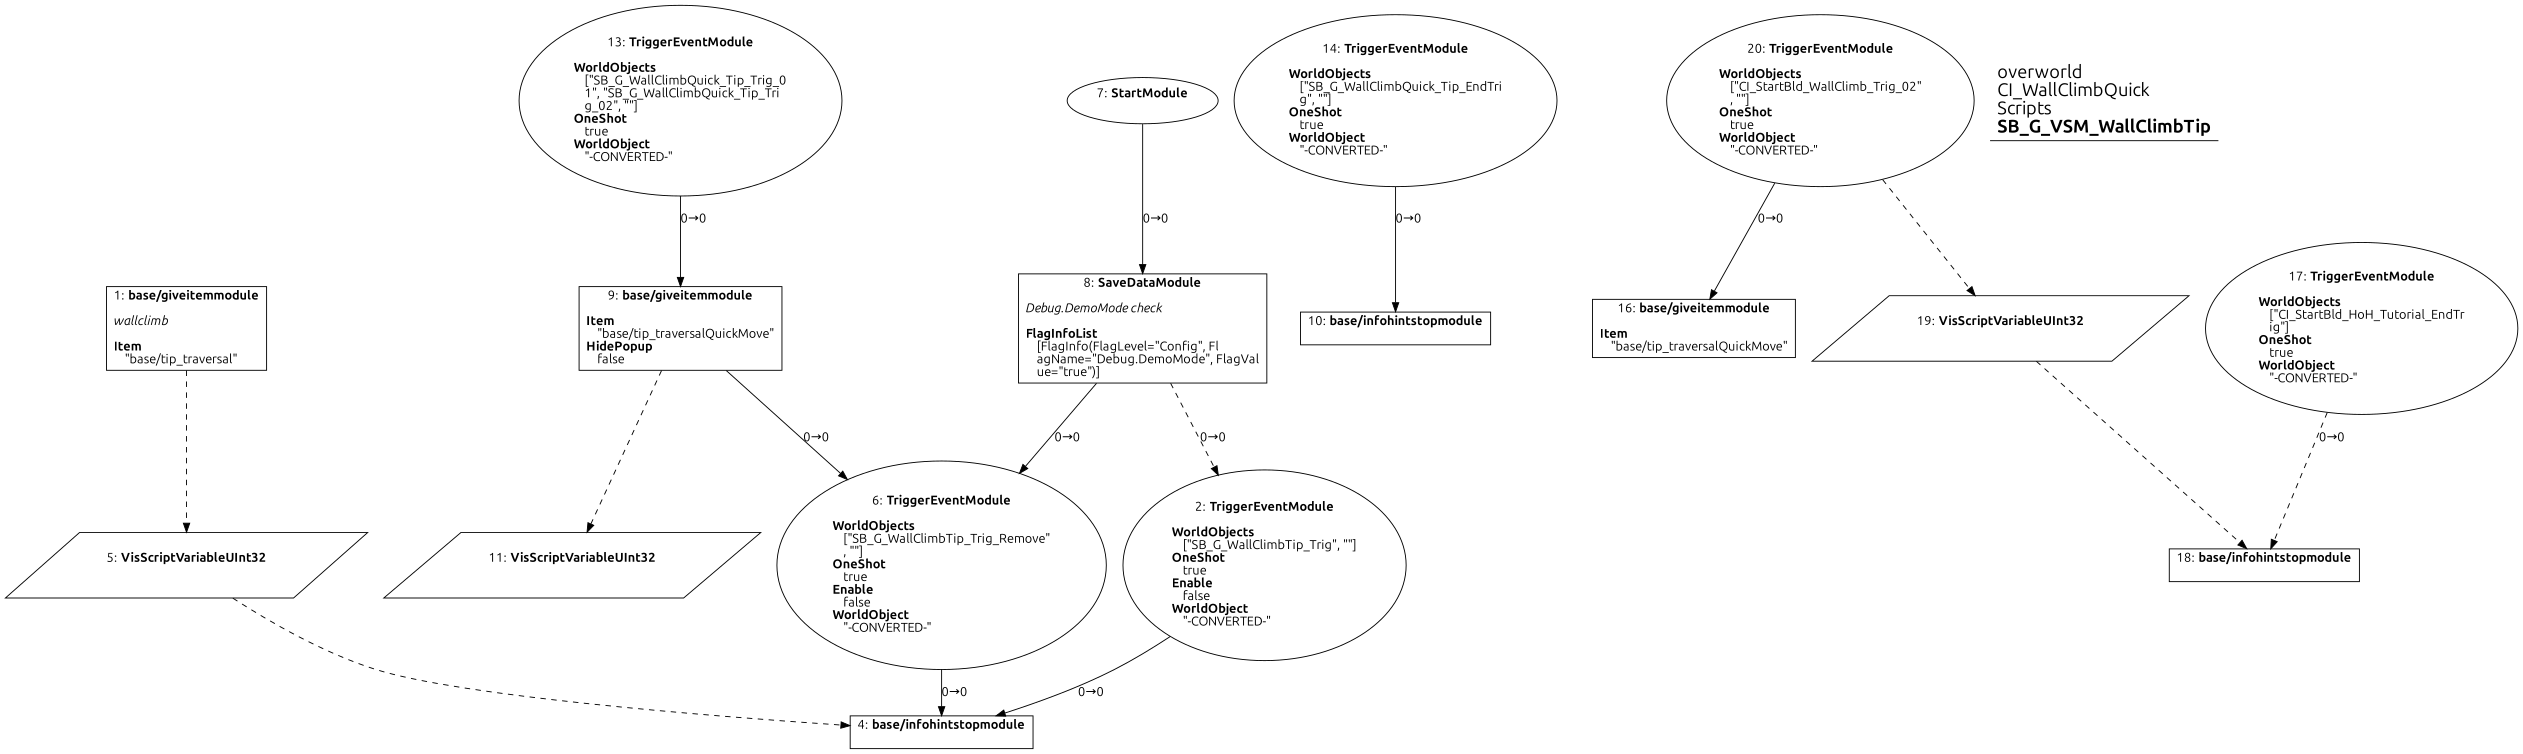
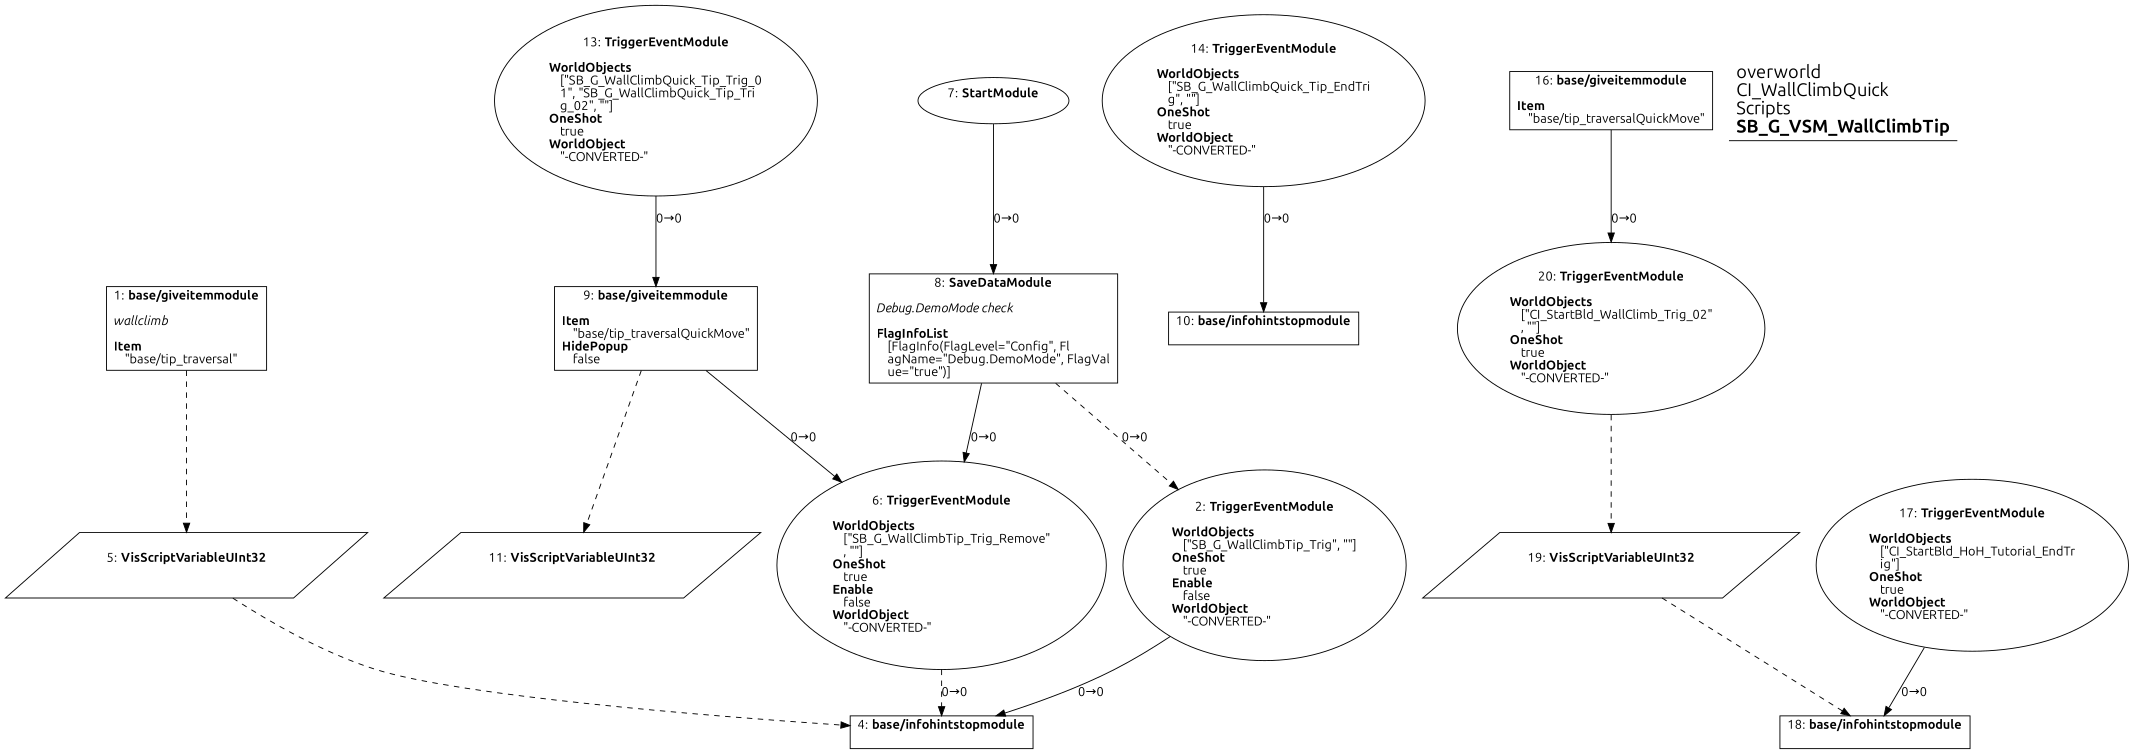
edge "20:" -> "16:": reversed
edge "17:" -> "18:": style dashed -> solid
edge "6:" -> "4:": style solid -> dashed
